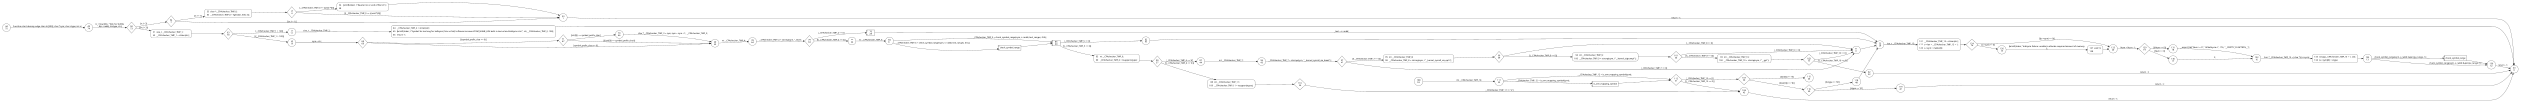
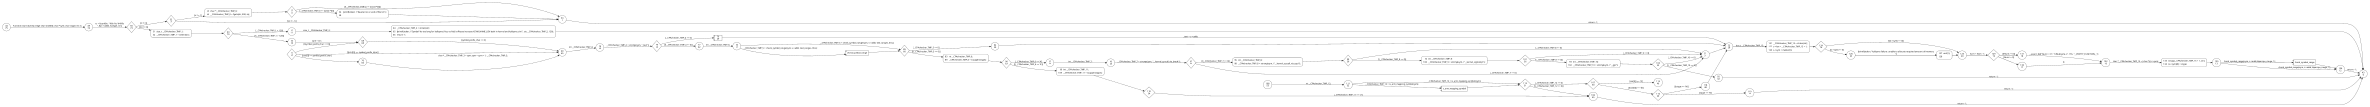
edge "68 68" -> "71 67": reversed
node "85 60": shape component -> diamond
